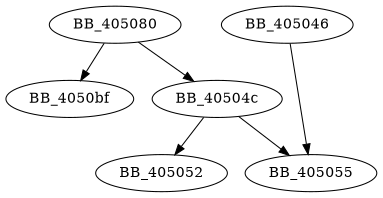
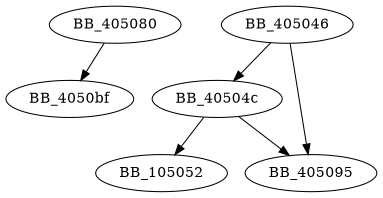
edge "BB_405080" -> "BB_40504c": now "BB_405046" -> "BB_40504c"
node "BB_405052": label "BB_405052" -> "BB_105052"
node "BB_405055": label "BB_405055" -> "BB_405095"
